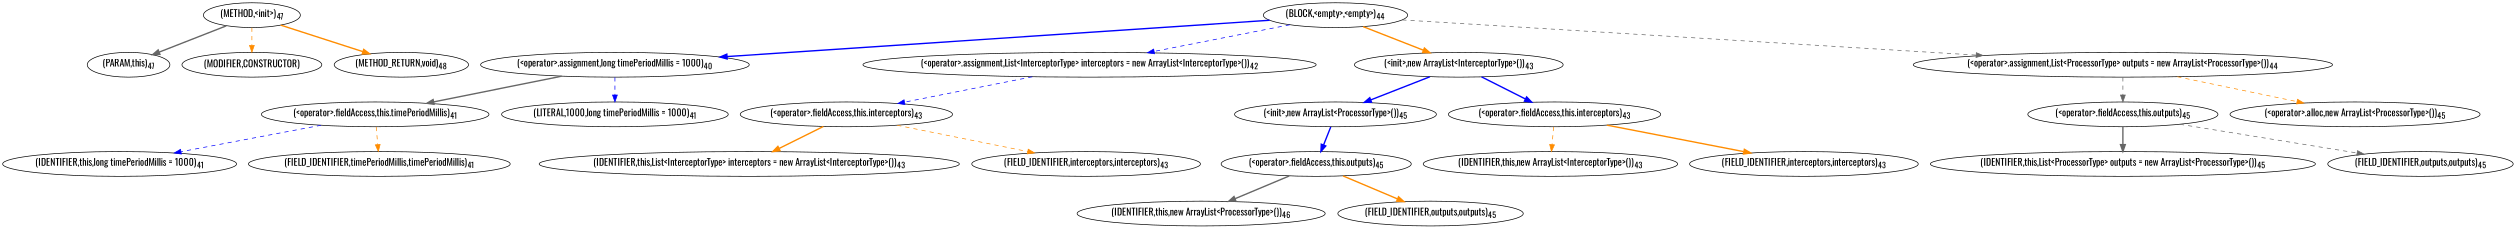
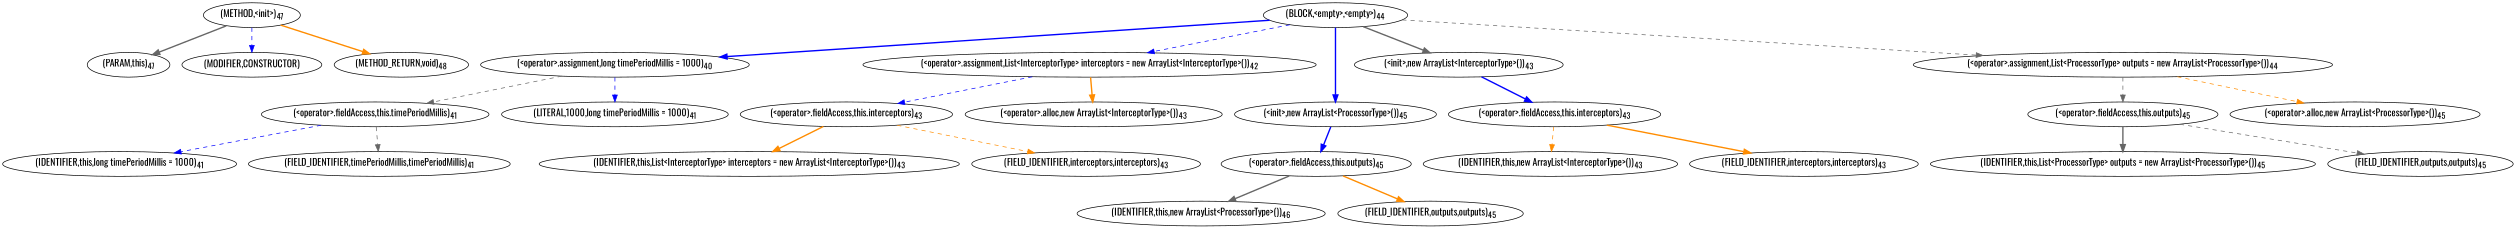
edge "(METHOD,<init>)" -> "(MODIFIER,CONSTRUCTOR)": color darkorange -> blue
edge "(BLOCK,<empty>,<empty>)" -> "(<init>,new ArrayList<InterceptorType>())": color darkorange -> gray40
edge "(<init>,new ArrayList<InterceptorType>())" -> "(<init>,new ArrayList<ProcessorType>())": now "(BLOCK,<empty>,<empty>)" -> "(<init>,new ArrayList<ProcessorType>())"
edge "(<operator>.assignment,long timePeriodMillis = 1000)" -> "(<operator>.fieldAccess,this.timePeriodMillis)": style bold -> dashed
node "(<operator>.alloc,new ArrayList<InterceptorType>())": added
edge "(<operator>.fieldAccess,this.timePeriodMillis)" -> "(FIELD_IDENTIFIER,timePeriodMillis,timePeriodMillis)": color darkorange -> gray40
